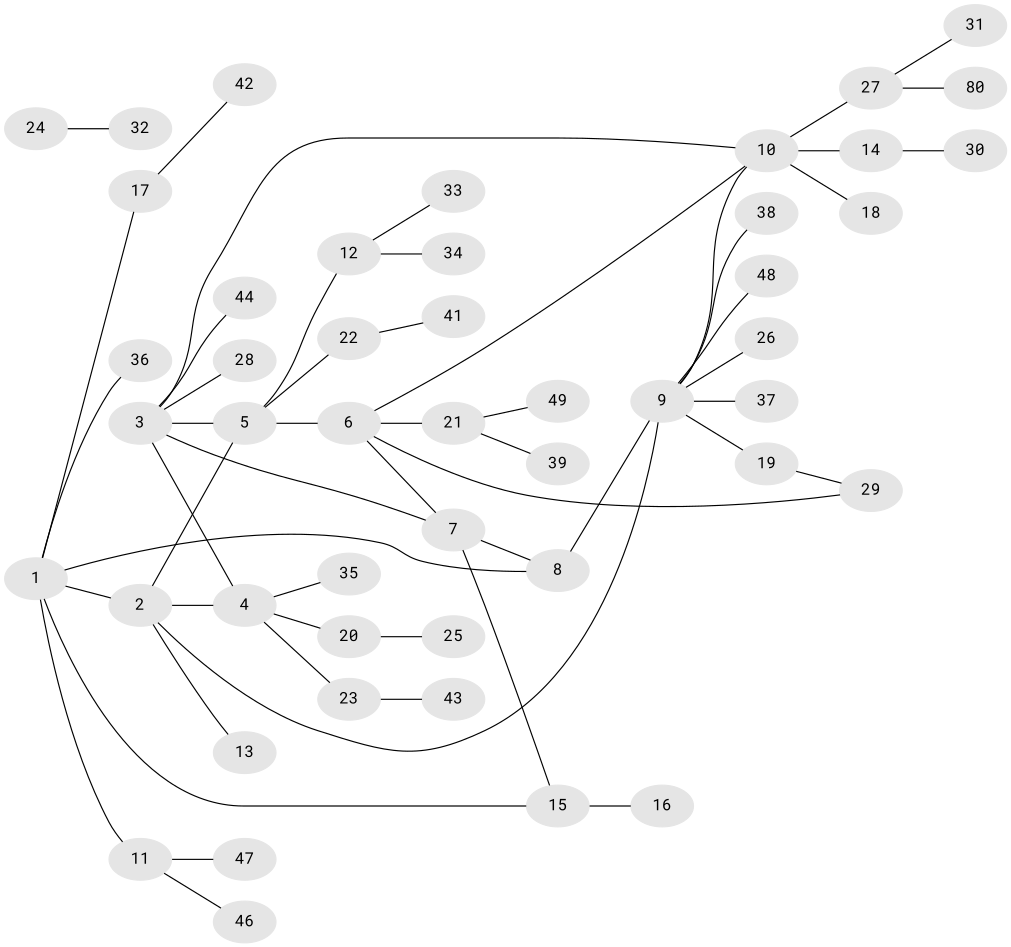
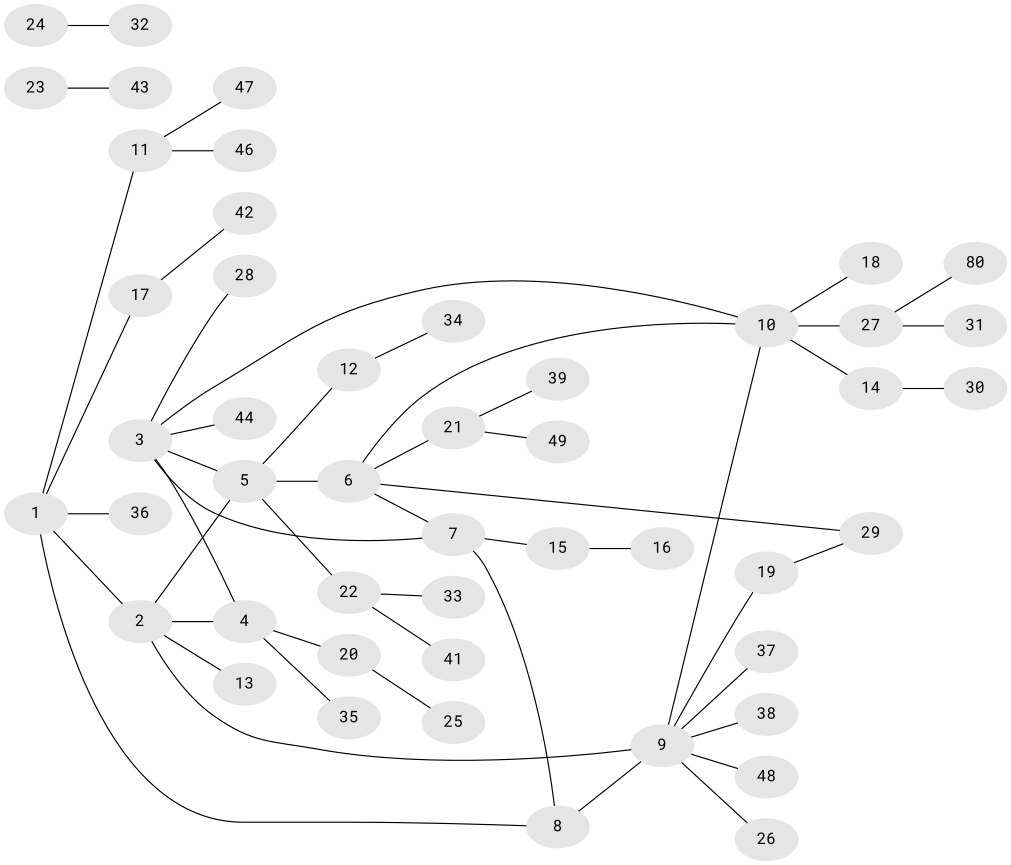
edge "33" -- "12": now "33" -- "22"
edge "4" -- "23": removed
edge "1" -- "15": removed
